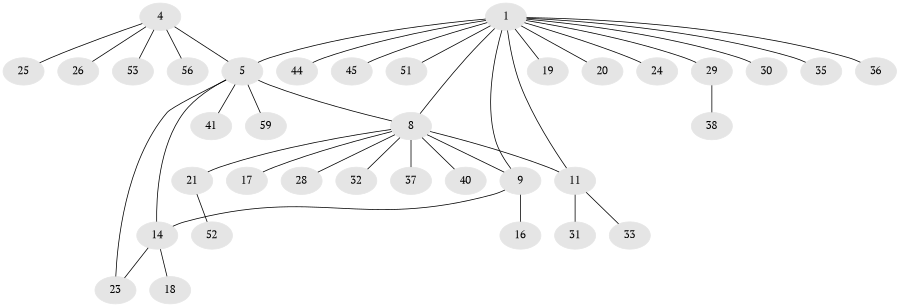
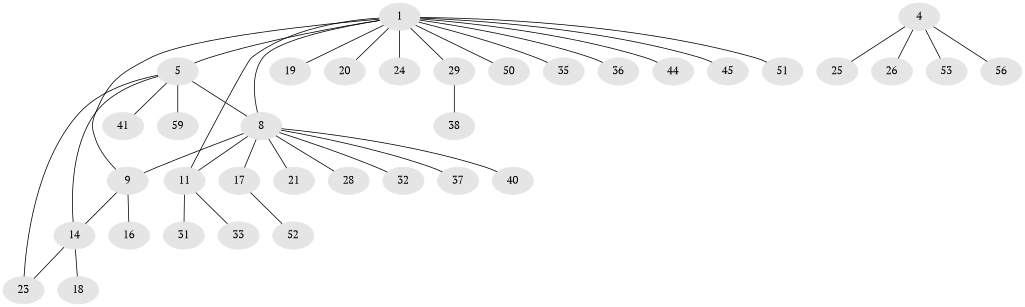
edge "4" -- "5": removed
node "30": label "30" -> "50"
edge "21" -- "52": now "17" -- "52"
